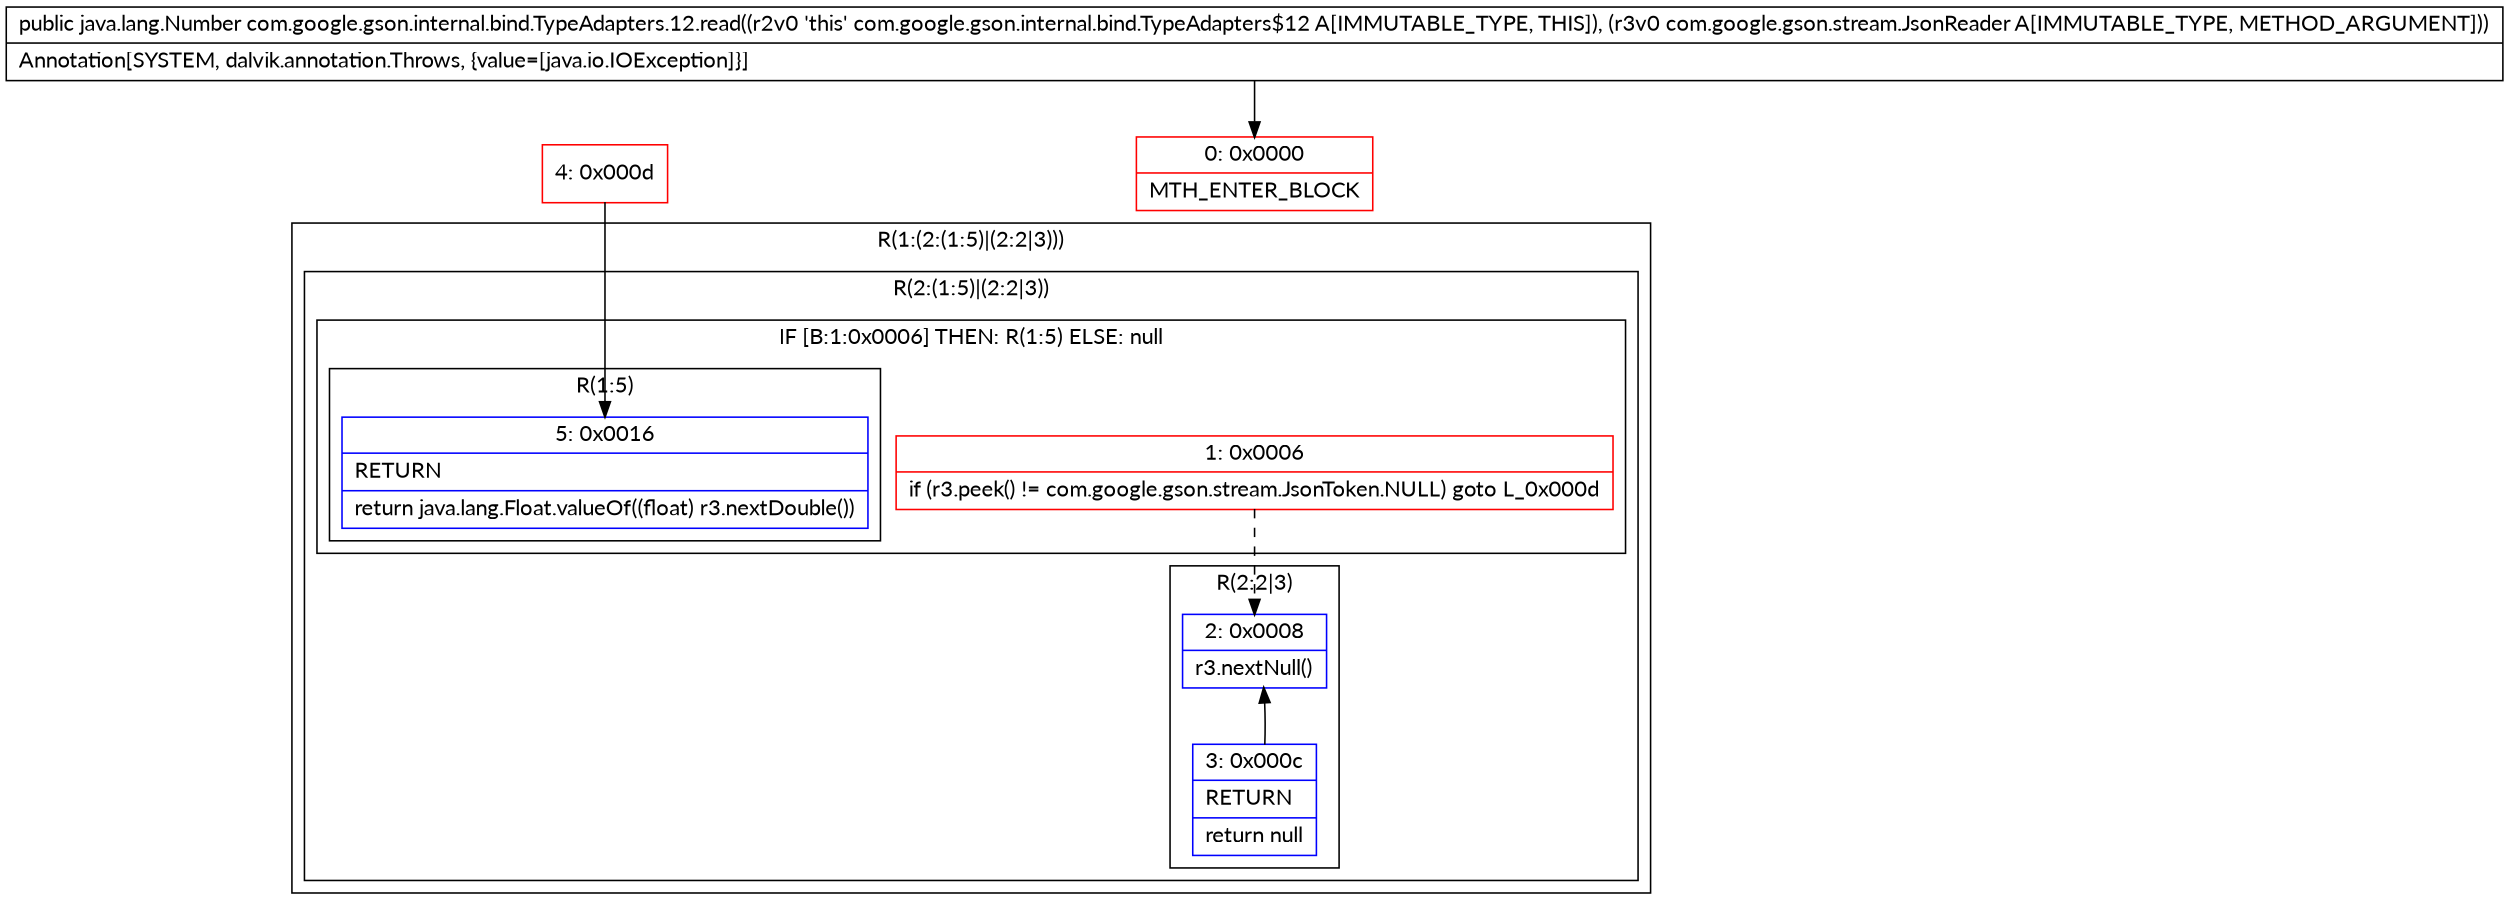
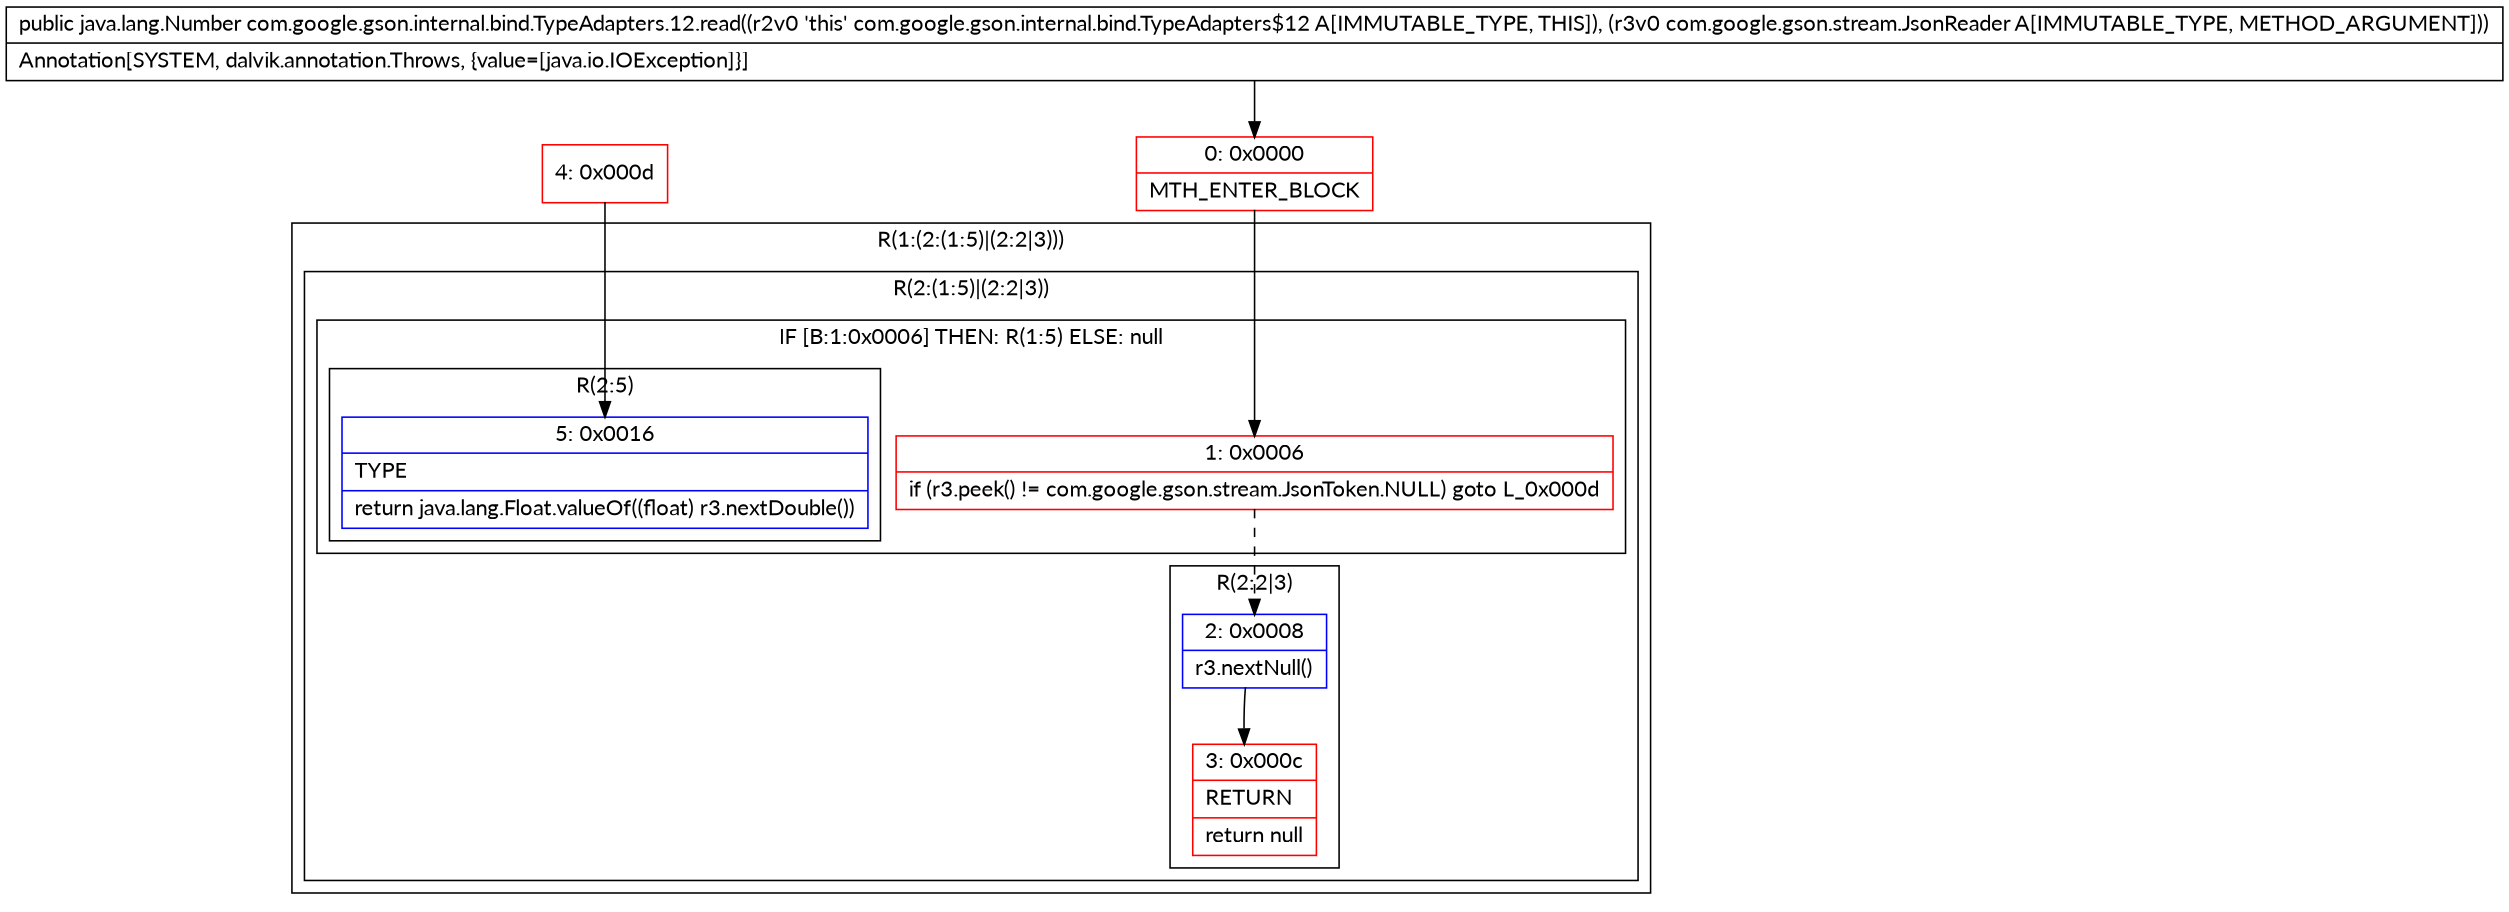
edge "0: 0x0000" -> "1: 0x0006": added
cluster "R(1:5)": label "R(1:5)" -> "R(2:5)"
node "5: 0x0016": text "RETURN" -> "TYPE"
edge "3: 0x000c" -> "2: 0x0008": reversed
node "3: 0x000c": color blue -> red
